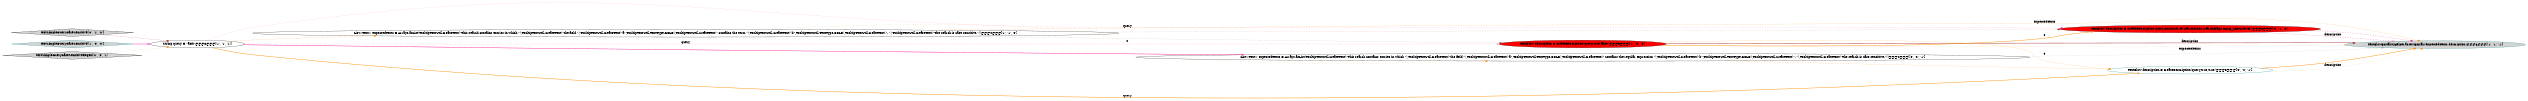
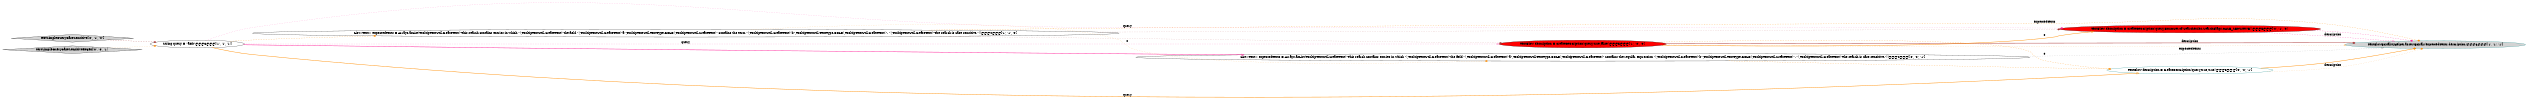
node "testSimpleQueryCaseSensitive['1', '0', '0']": removed
